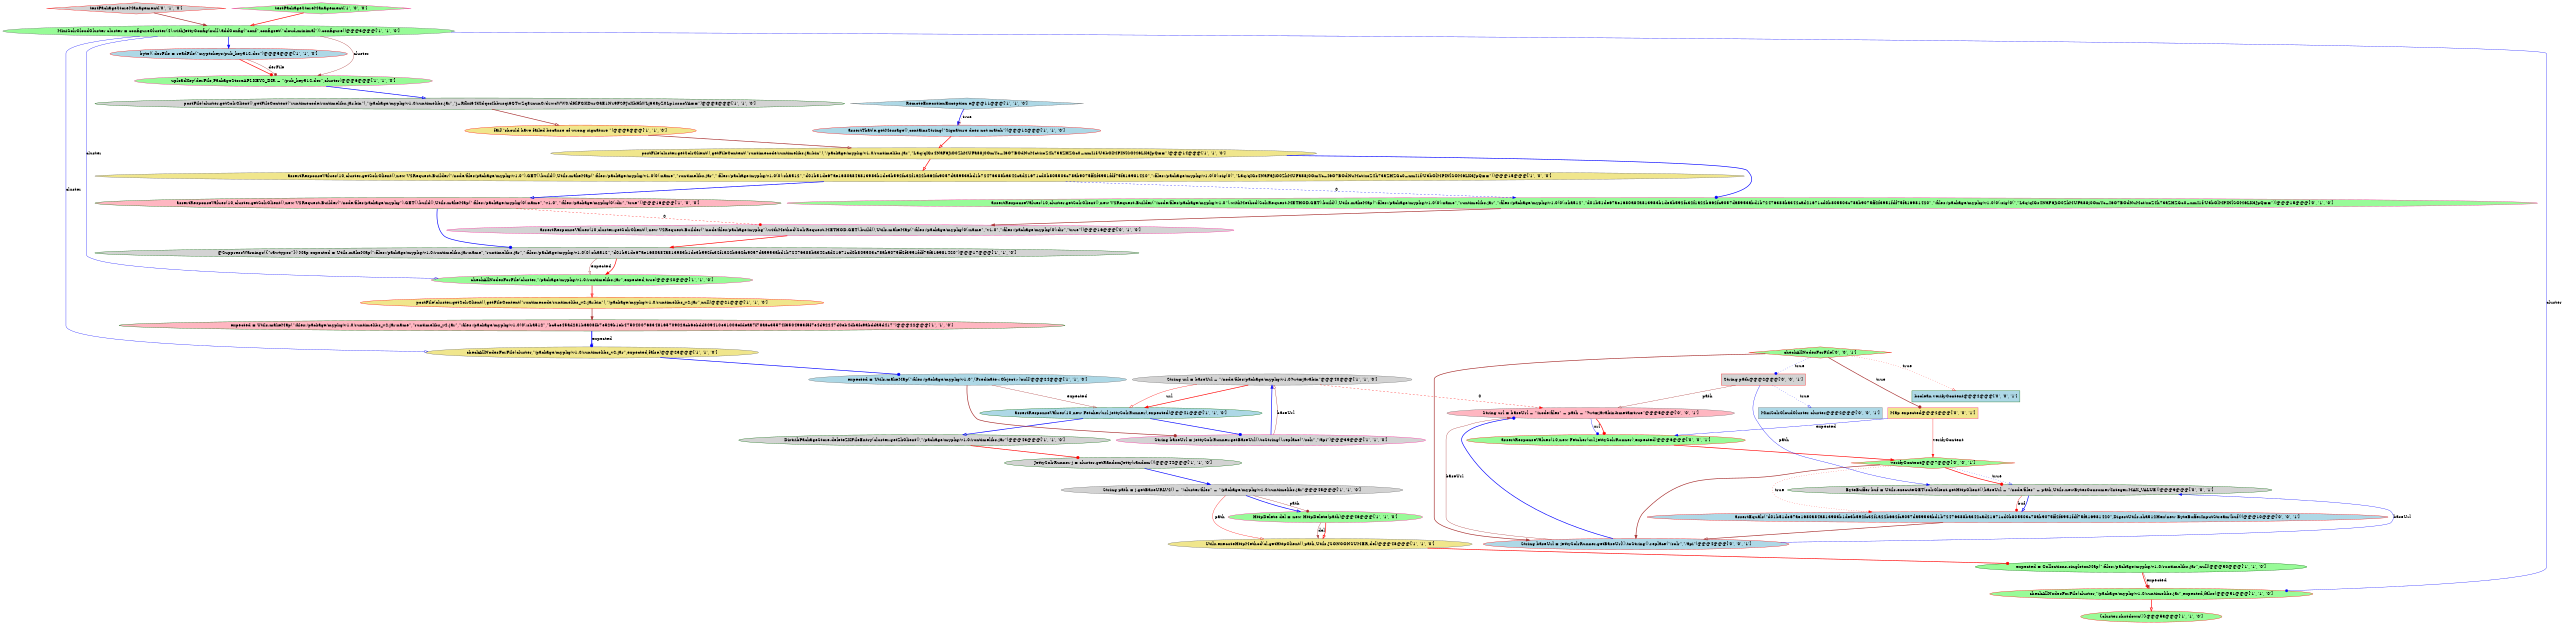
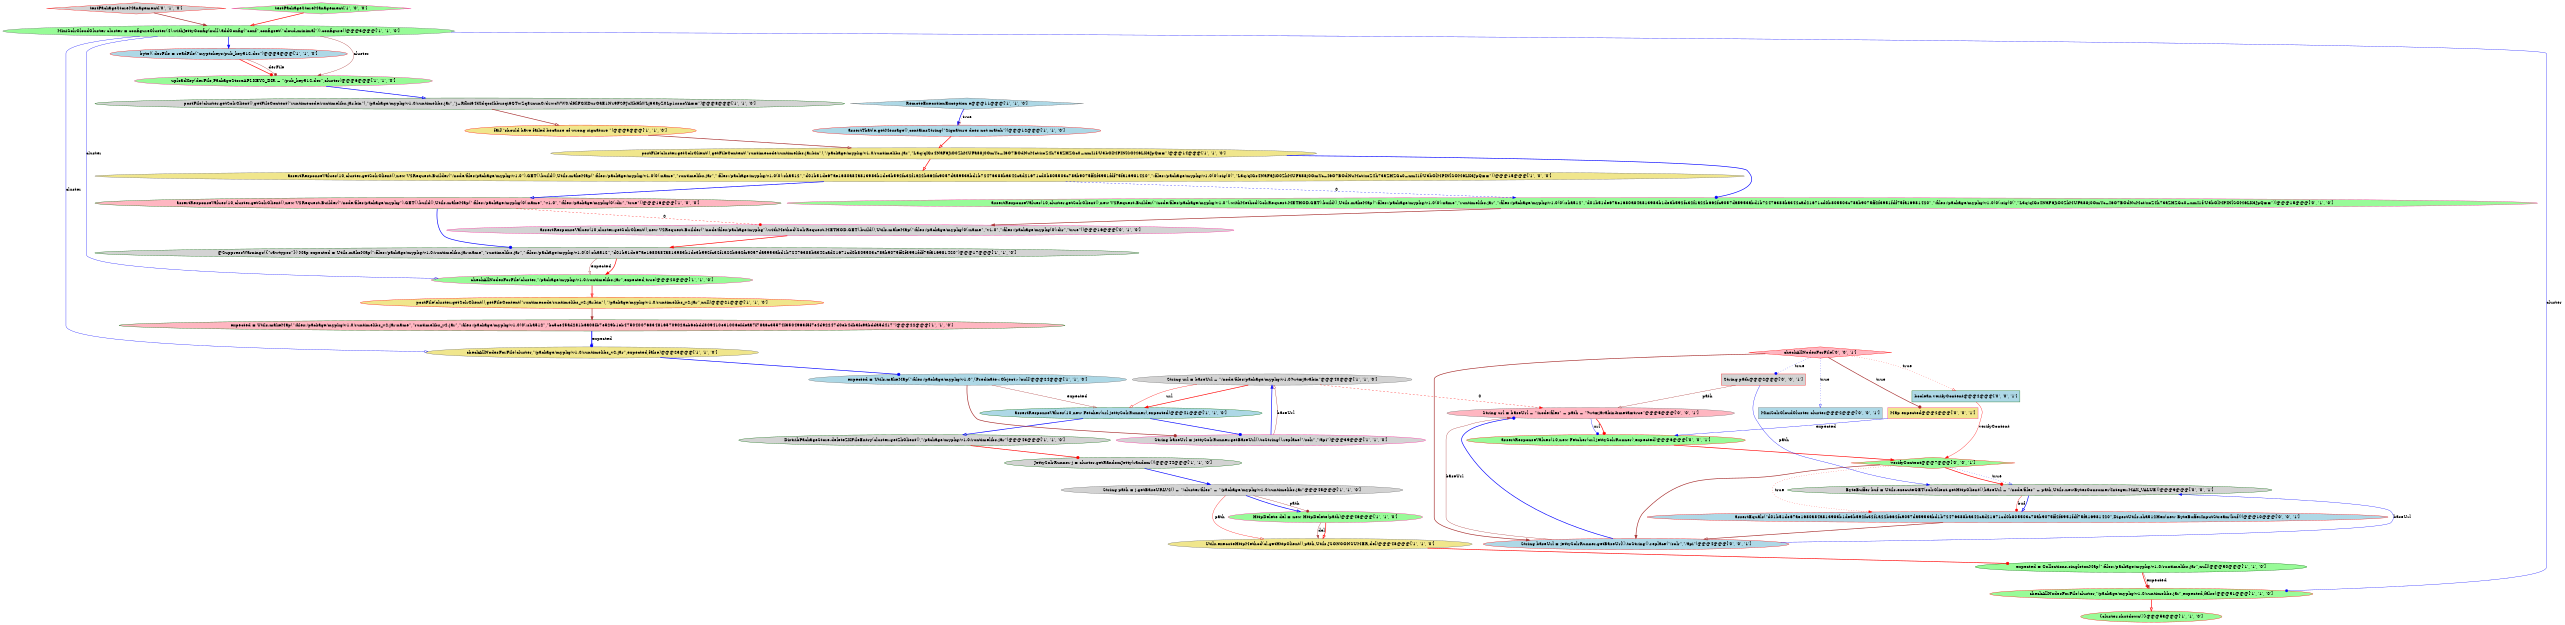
node "checkAllNodesForFile['0', '0', '1']": fillcolor palegreen -> lightpink
edge "String path@@@2@@@['0', '0', '1']" -> "MiniSolrCloudCluster cluster@@@2@@@['0', '0', '1']": now "checkAllNodesForFile['0', '0', '1']" -> "MiniSolrCloudCluster cluster@@@2@@@['0', '0', '1']"
edge "Map expected@@@2@@@['0', '0', '1']" -> "verifyContent@@@7@@@['0', '0', '1']": now "boolean verifyContent@@@2@@@['0', '0', '1']" -> "verifyContent@@@7@@@['0', '0', '1']"
